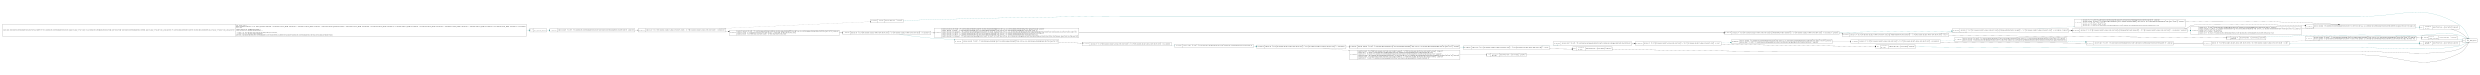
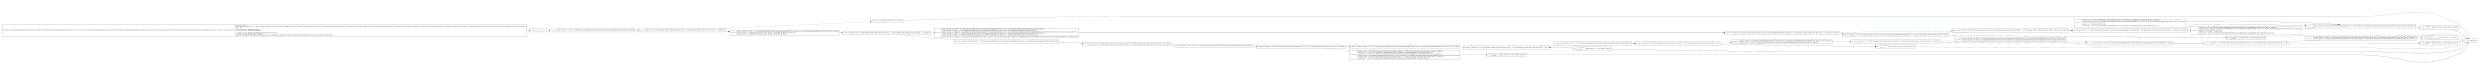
edge "22: 0x0060" -> "33: ?": reversed
